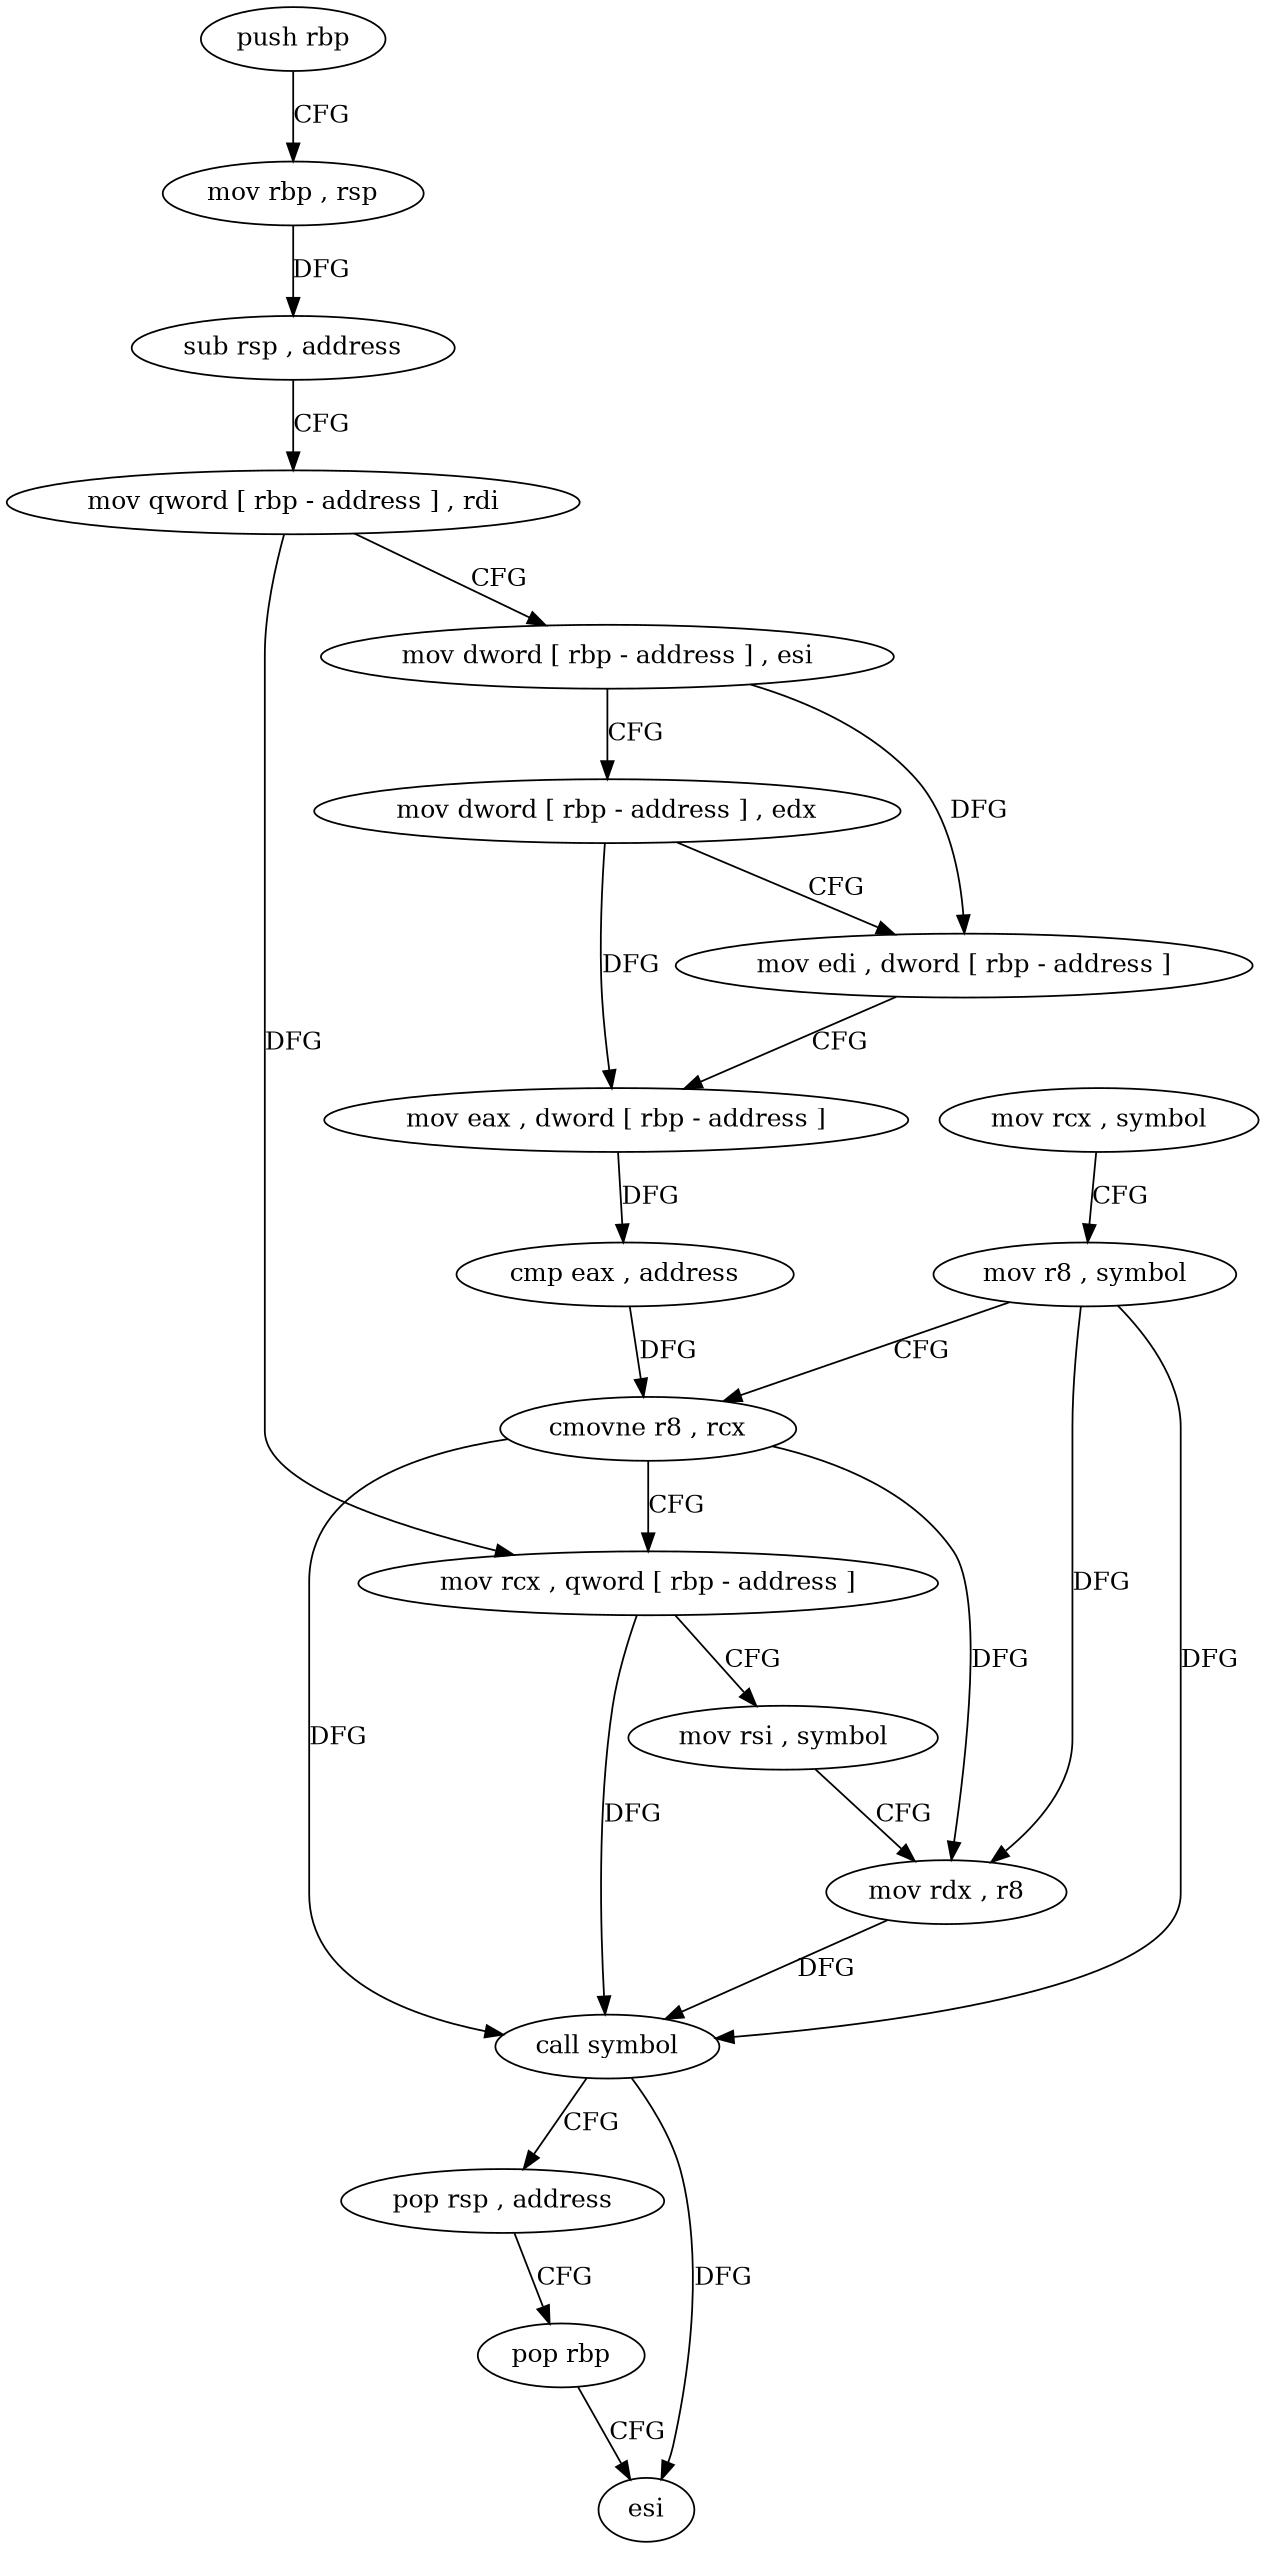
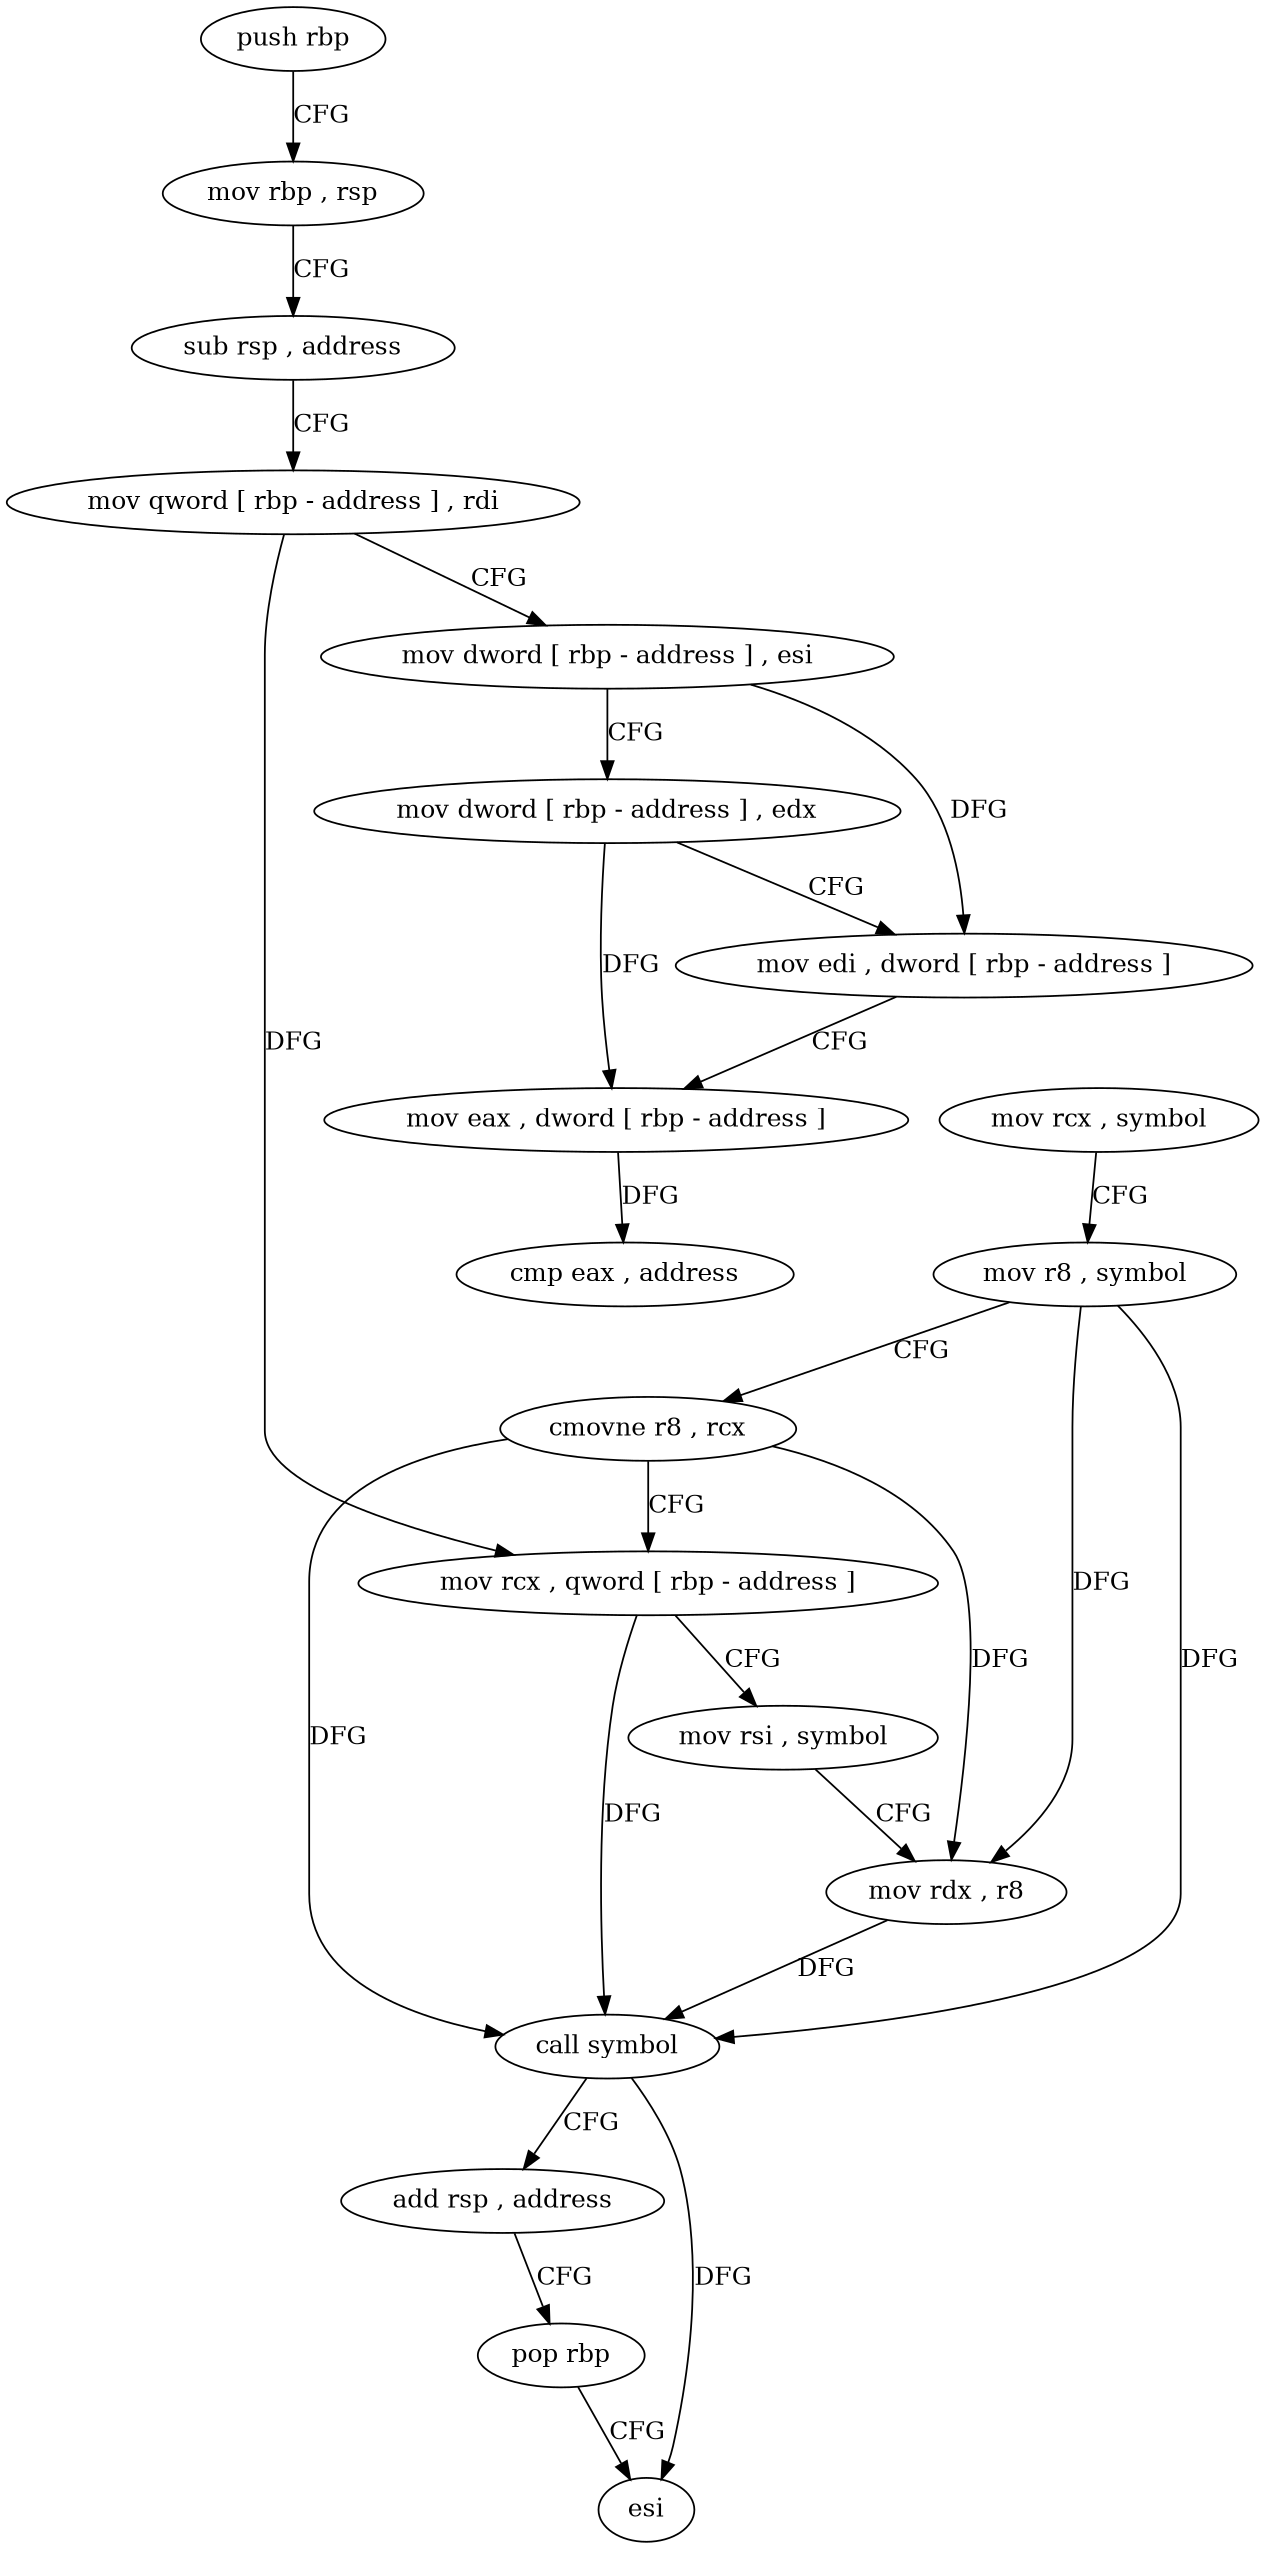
edge "mov rbp , rsp" -> "sub rsp , address": label "DFG" -> "CFG"
edge "cmp eax , address" -> "cmovne r8 , rcx": removed, label "DFG"
node "pop rsp , address": label "pop rsp , address" -> "add rsp , address"
